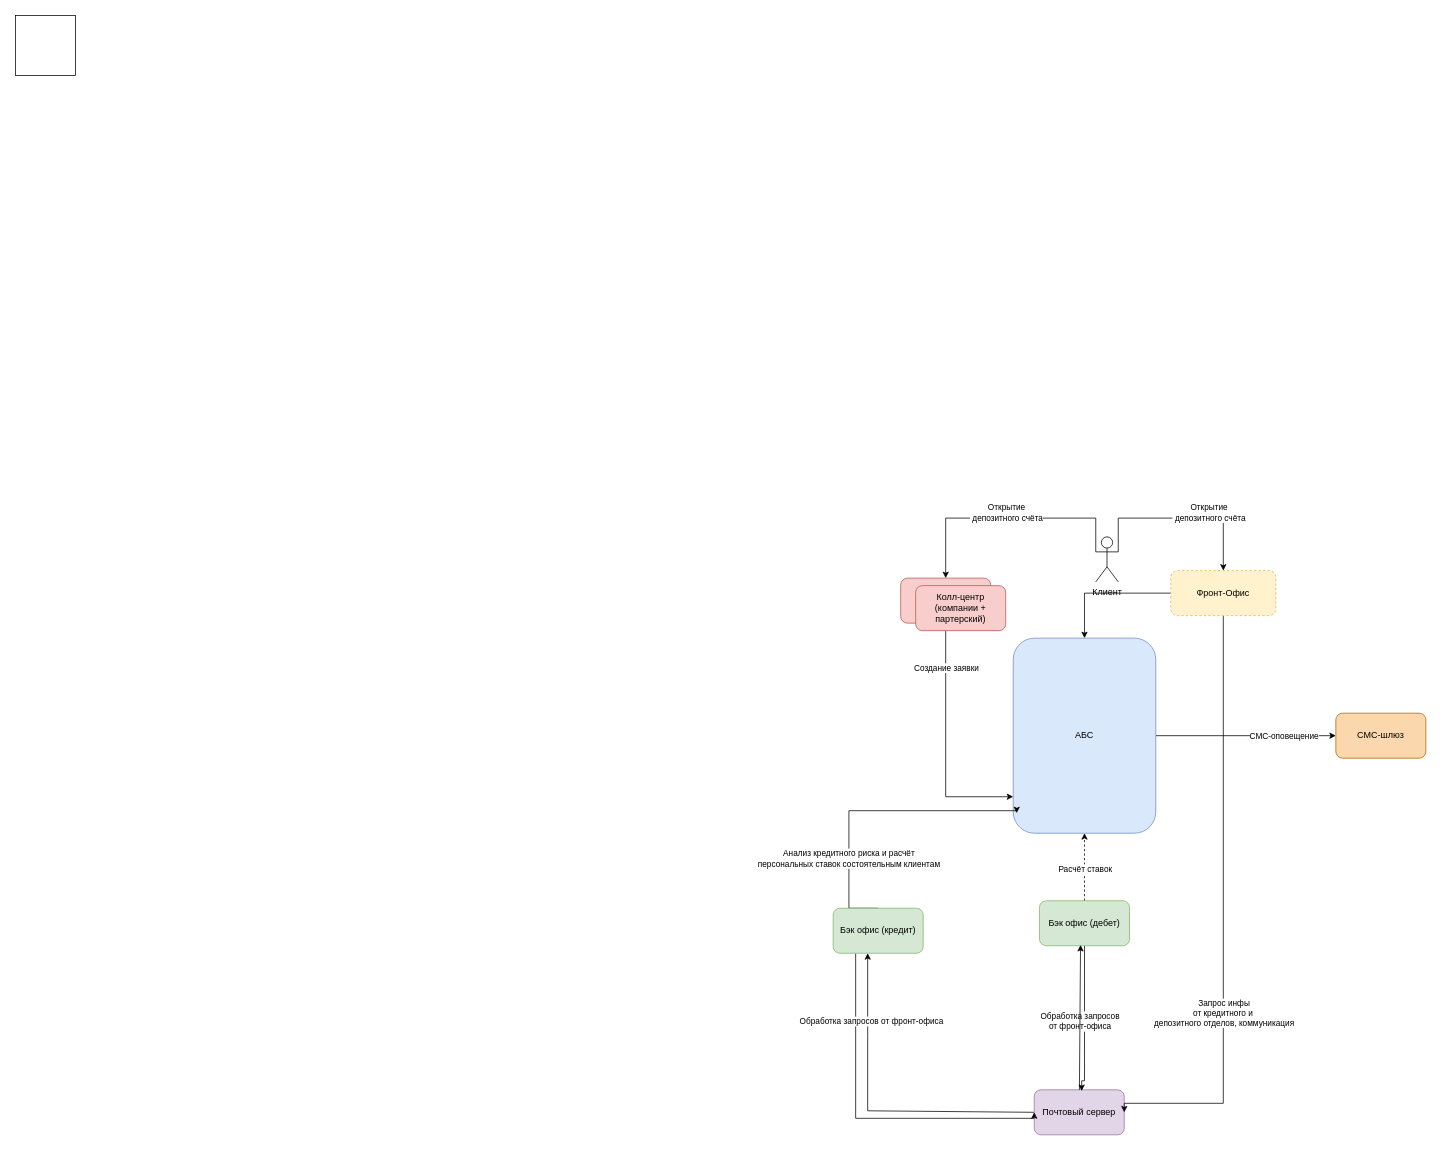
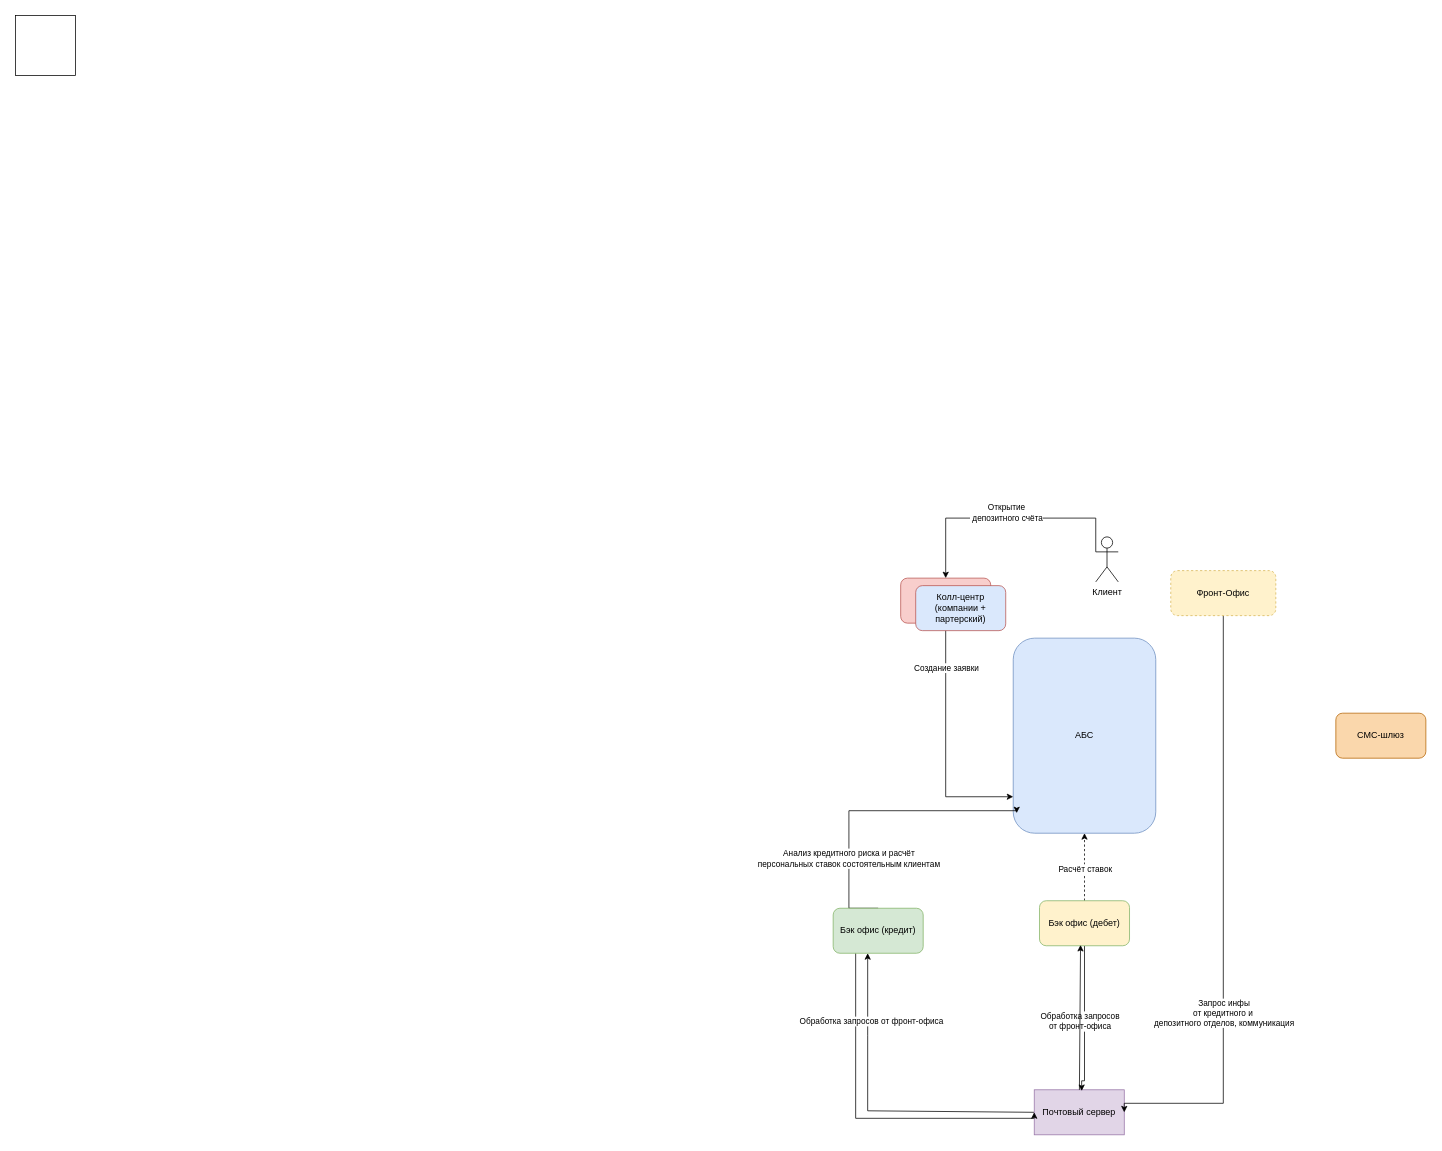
edge "Клиент" -> "Фронт-Офис": removed, label "Открытие депозитного счёта"
node "Колл-центр (компании + партерский)": fillcolor #f8cecc -> #dae8fc
edge "Фронт-Офис" -> "АБС": removed
edge "АБС" -> "СМС-шлюз": removed, label "СМС-оповещение"
node "Бэк офис (дебет)": fillcolor #d5e8d4 -> #fff2cc
node "Почтовый сервер": shape rounded rectangle -> rectangle
